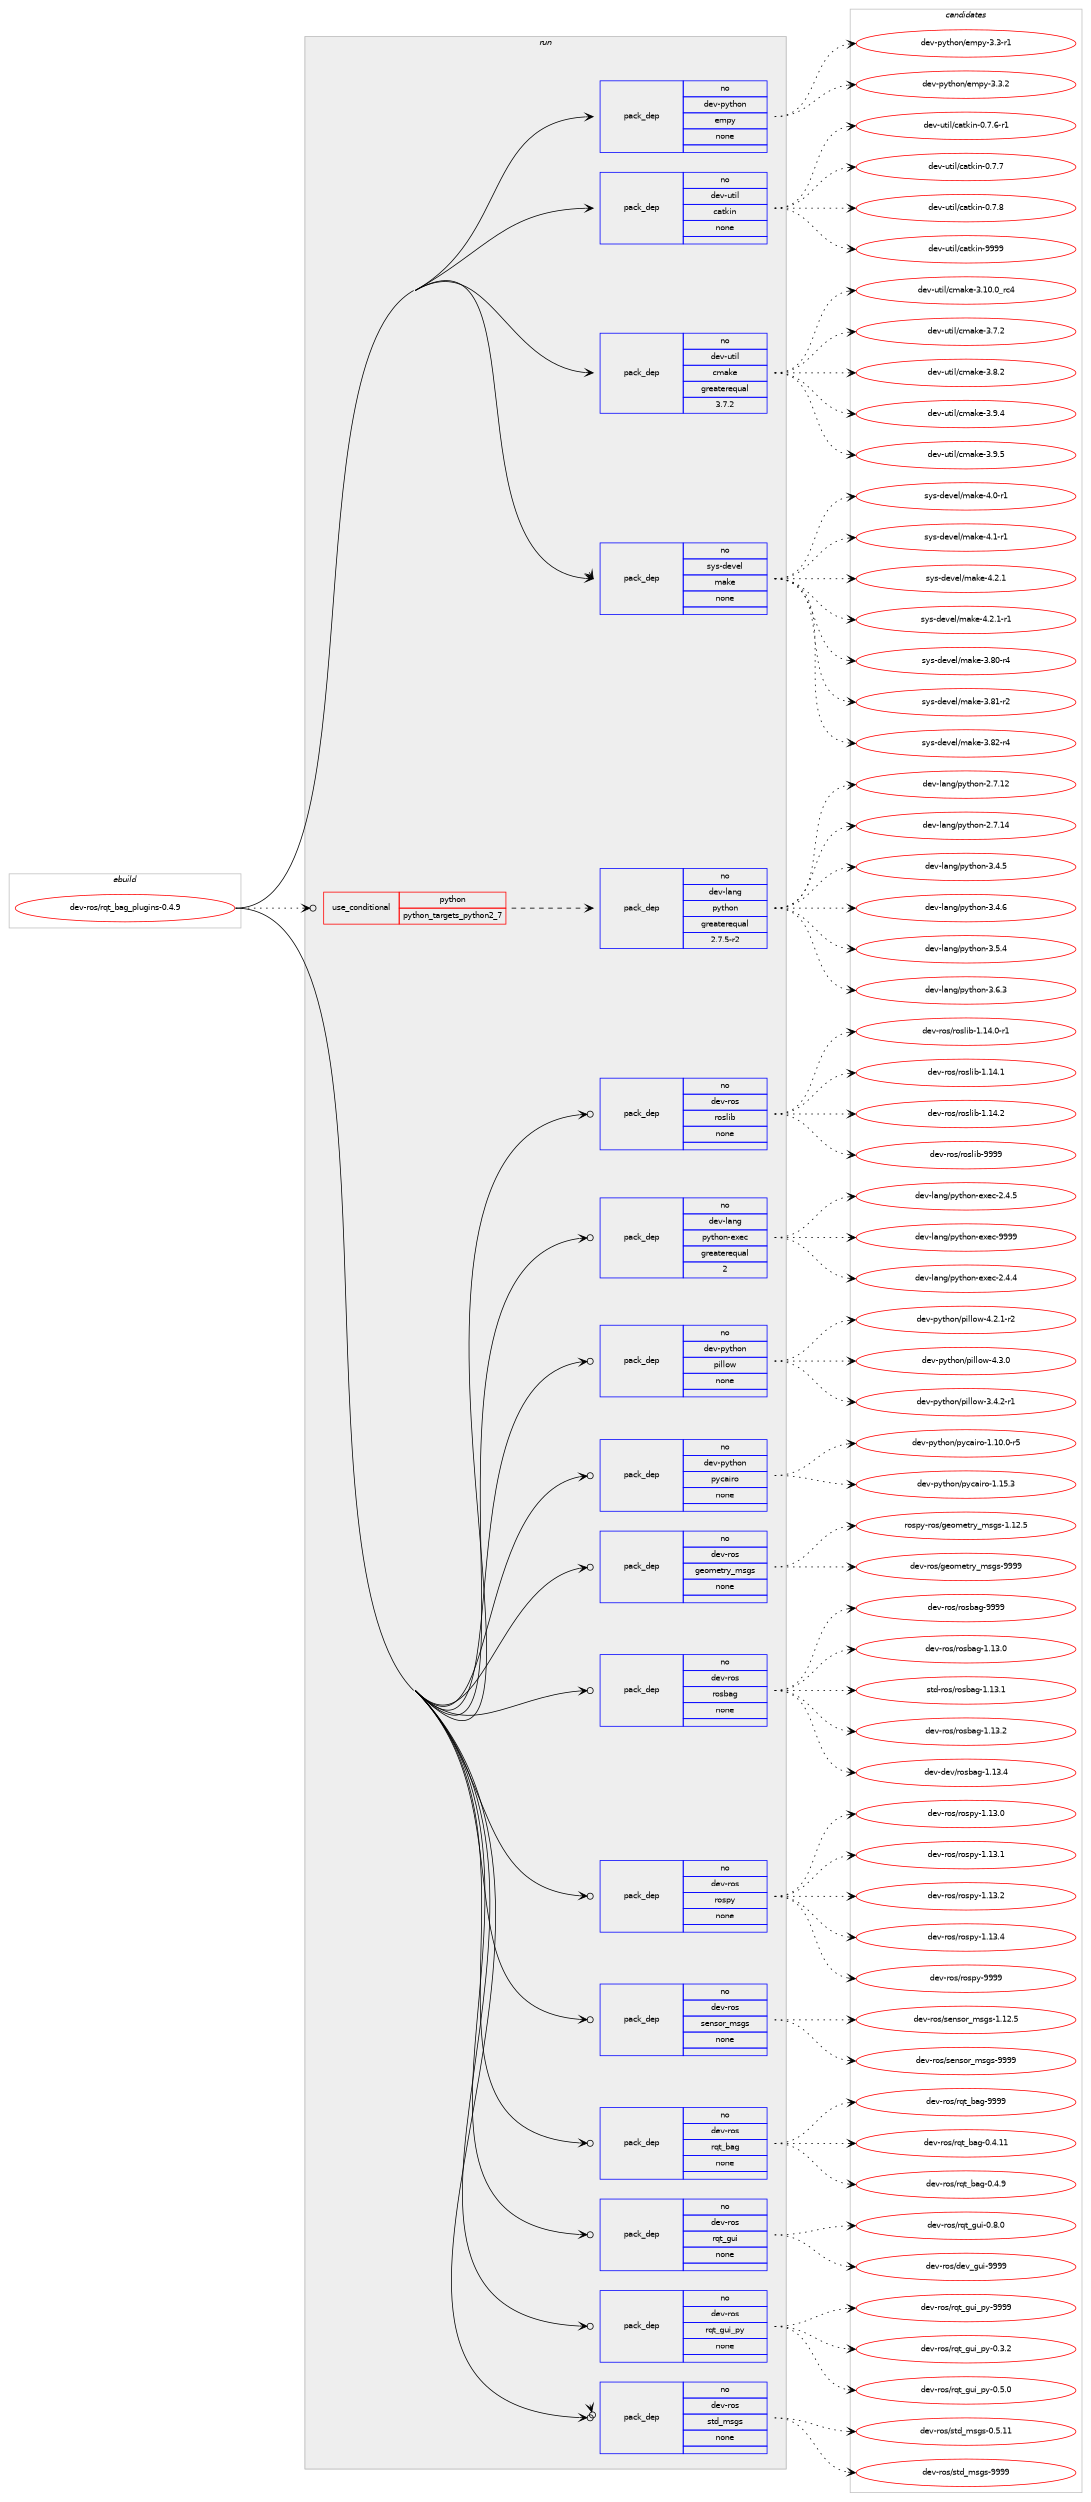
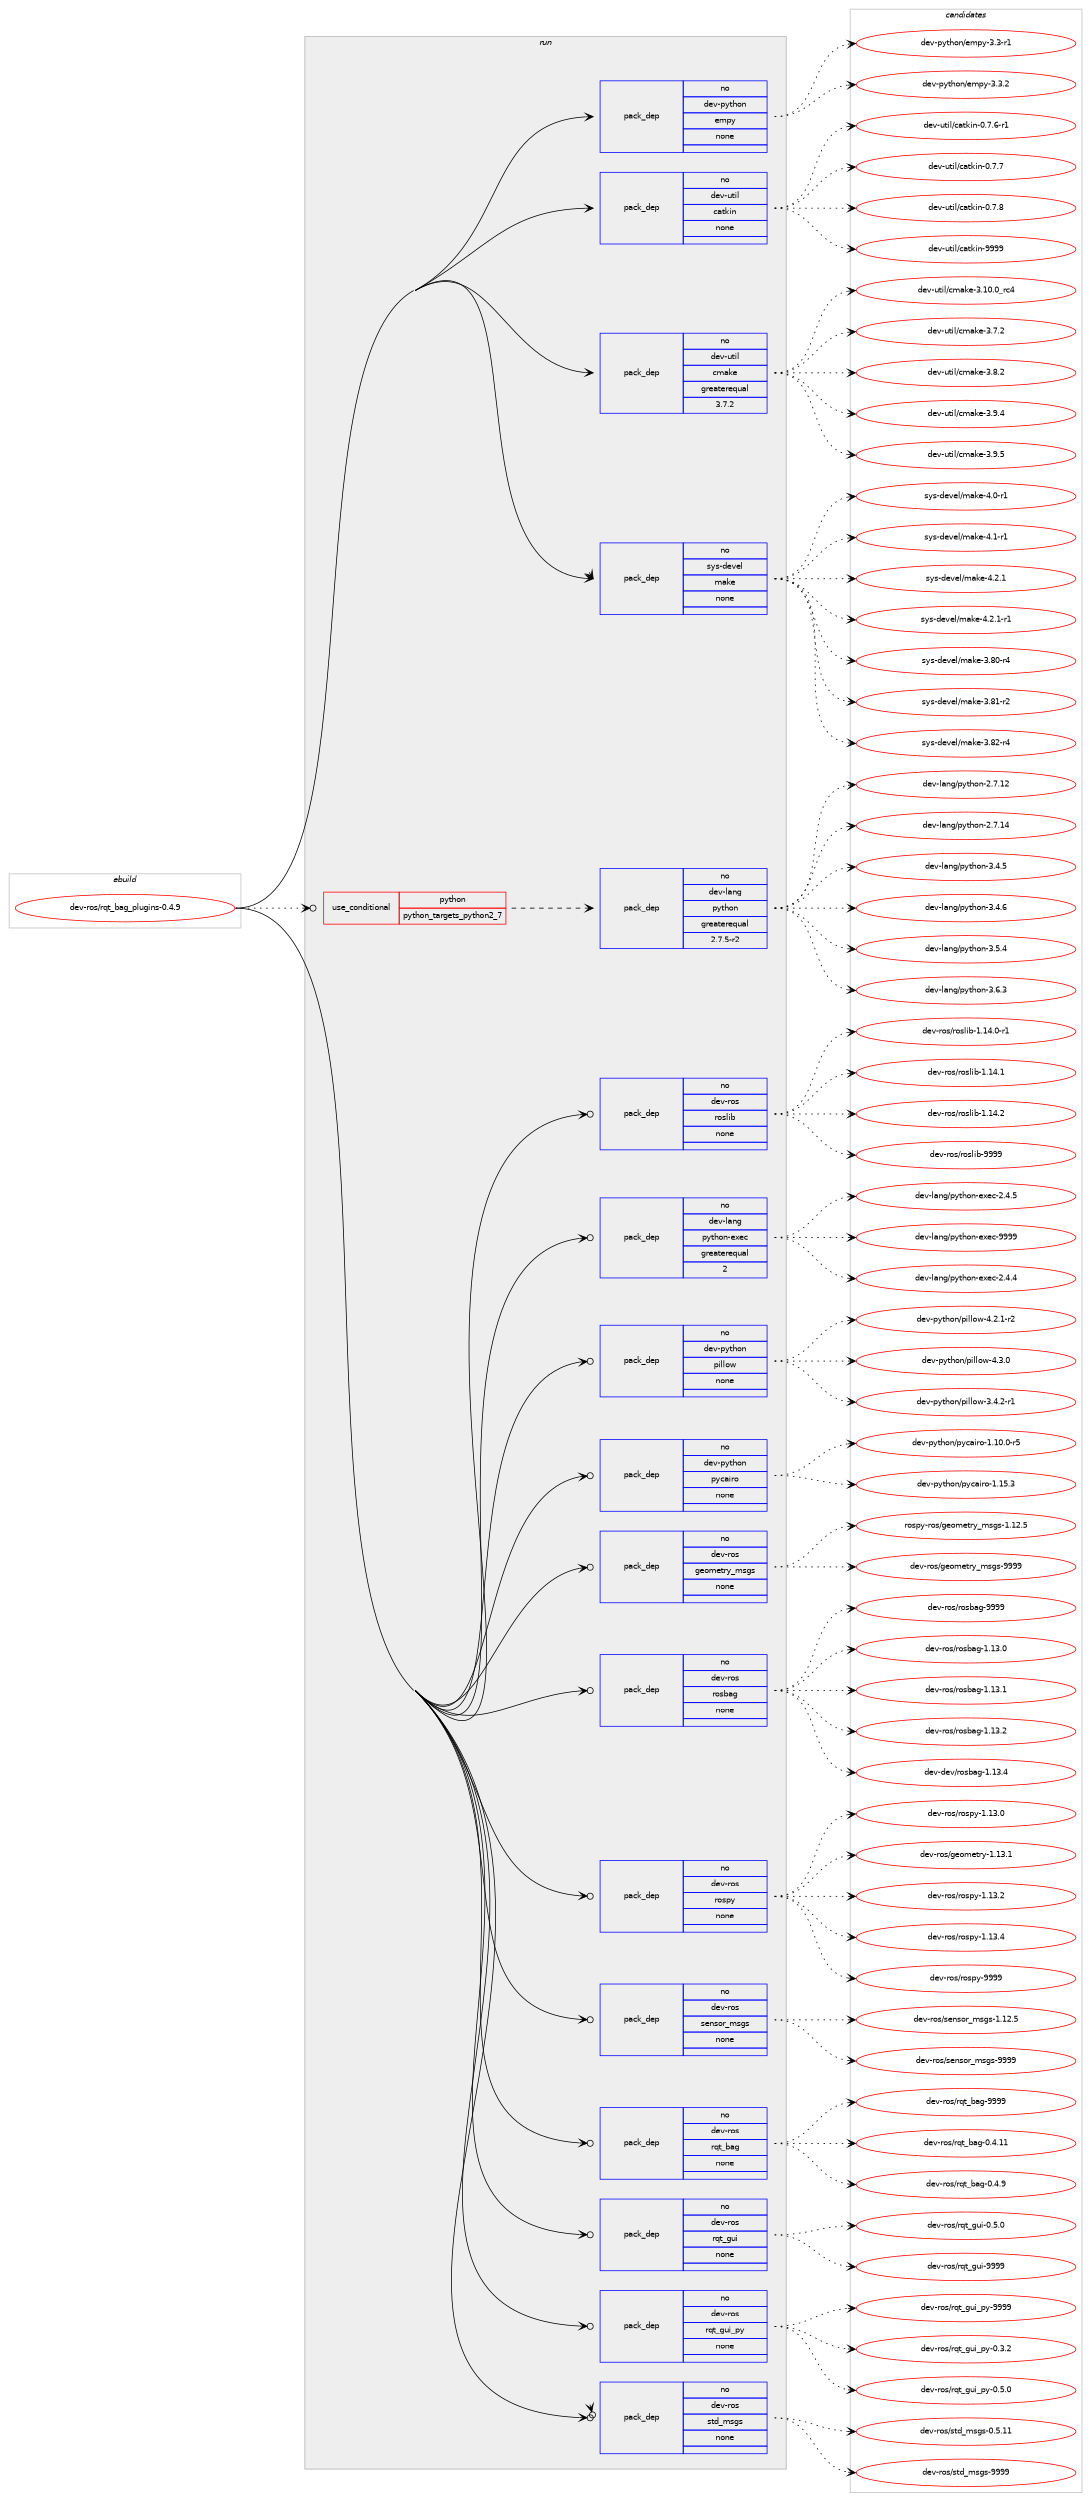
node "std-ros/rosbag-1.13.1": label "std-ros/rosbag-1.13.1" -> "dev-ros/rosbag-1.13.1"
node "dev-ros/rospy-1.13.1": label "dev-ros/rospy-1.13.1" -> "dev-ros/geometry-1.13.1"
node "dev-ros/rqt_gui-0.8.0": label "dev-ros/rqt_gui-0.8.0" -> "dev-ros/rqt_gui-0.5.0"
node "dev-ros/dev_gui-9999": label "dev-ros/dev_gui-9999" -> "dev-ros/rqt_gui-9999"
